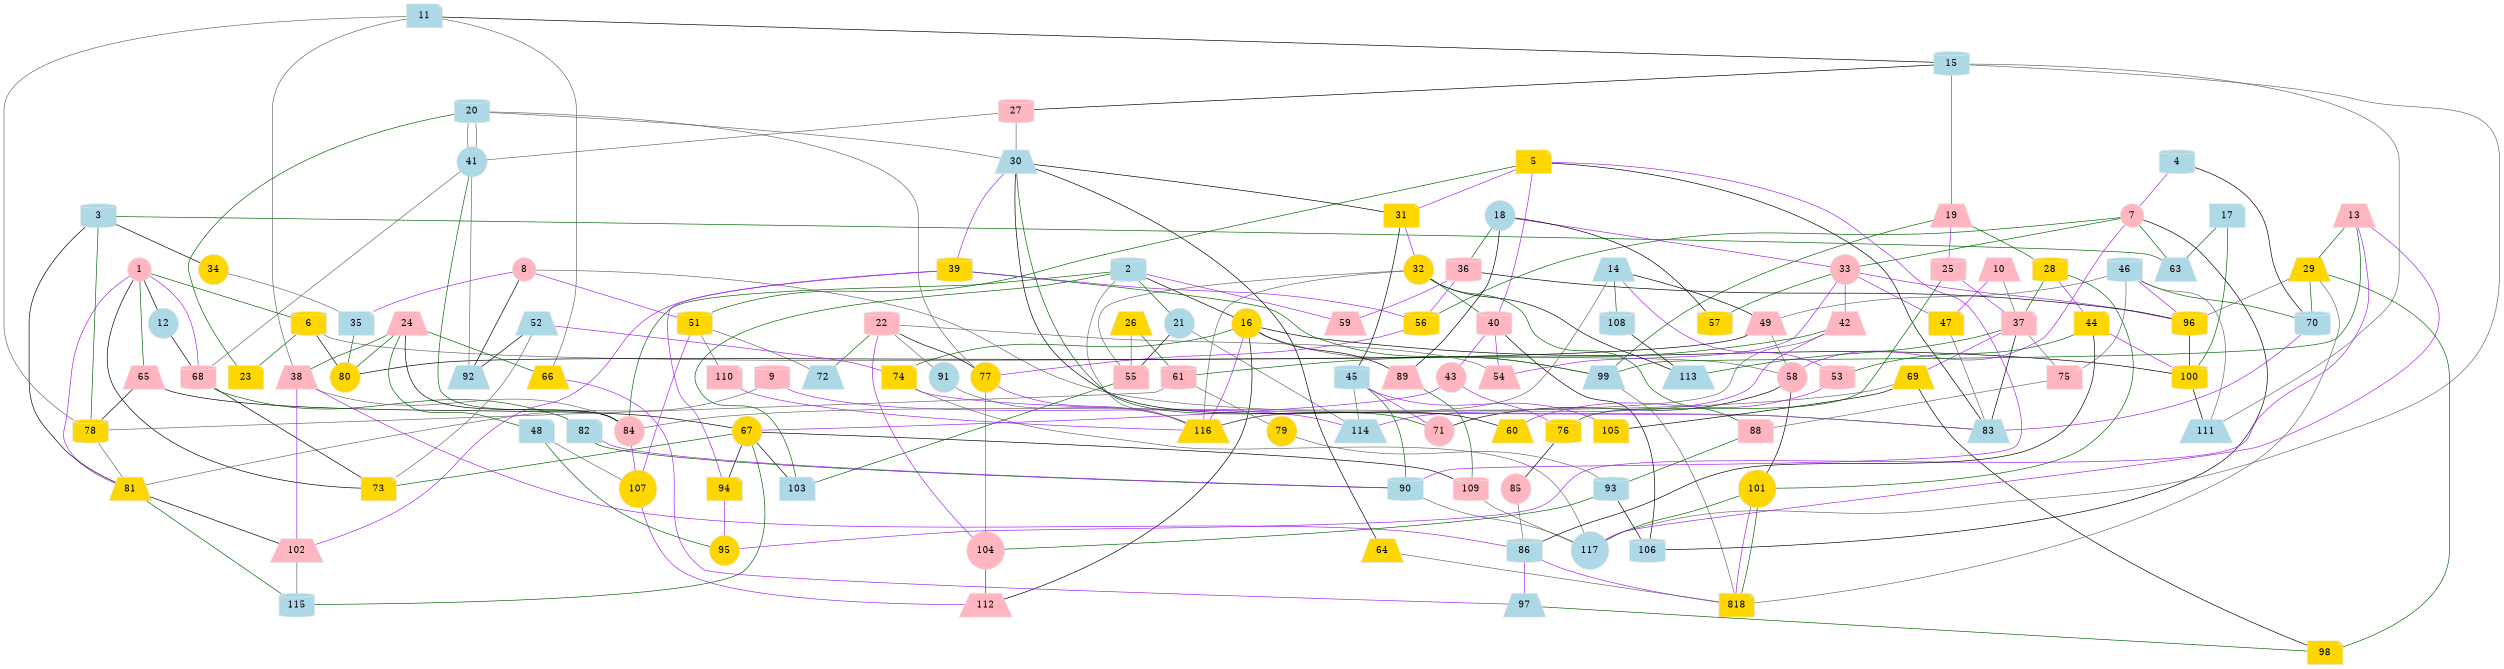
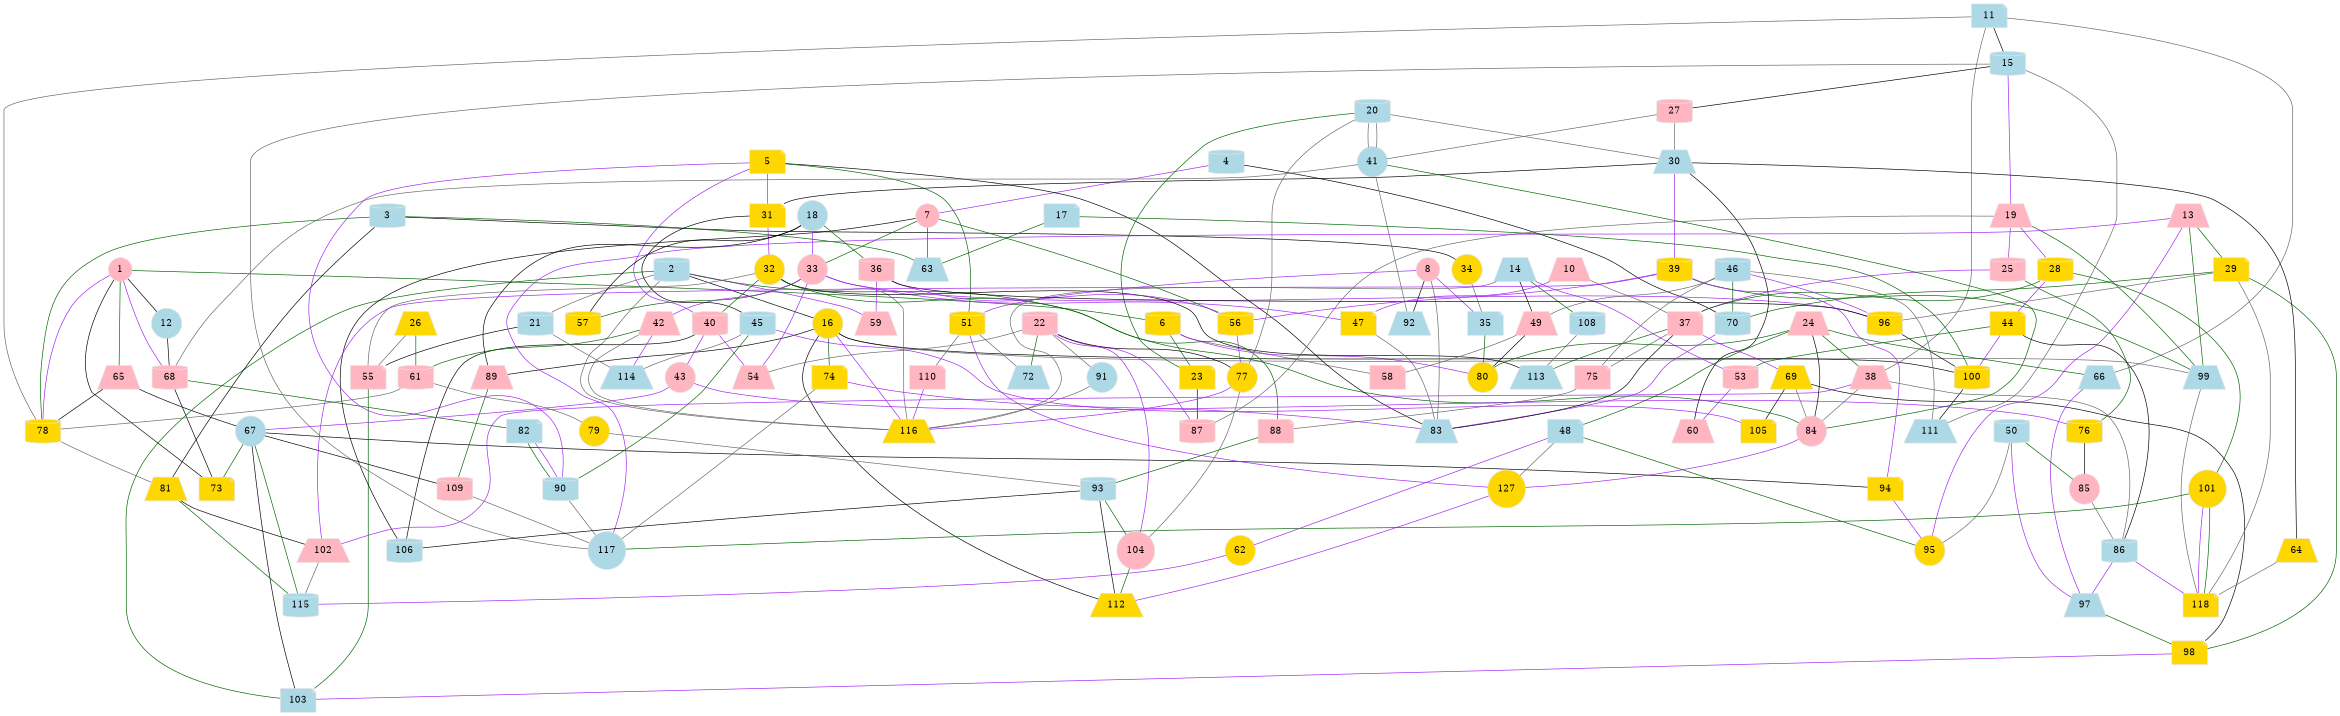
edge "19" -- "28": color darkgreen -> purple
node "29": shape trapezium -> note
edge "2" -- "21": color darkgreen -> gray40
node "52": removed
node "21": shape circle -> cylinder
edge "7" -- "58": removed
edge "6" -- "80": color black -> purple
edge "108" -- "113": color black -> gray40
node "66": fillcolor gold -> lightblue
node "9": removed
node "58": shape circle -> note
edge "1" -- "81": now "1" -- "78"
node "67": fillcolor gold -> lightblue
node "87": added
node "71": removed
node "60": fillcolor gold -> lightpink
node "50": added
edge "58" -- "101": removed
node "107": label "107" -> "127"
edge "38" -- "86": color purple -> gray40
edge "93" -- "112": added
node "62": added
node "112": fillcolor lightpink -> gold
node "818": label "818" -> "118"
edge "98" -- "103": added
